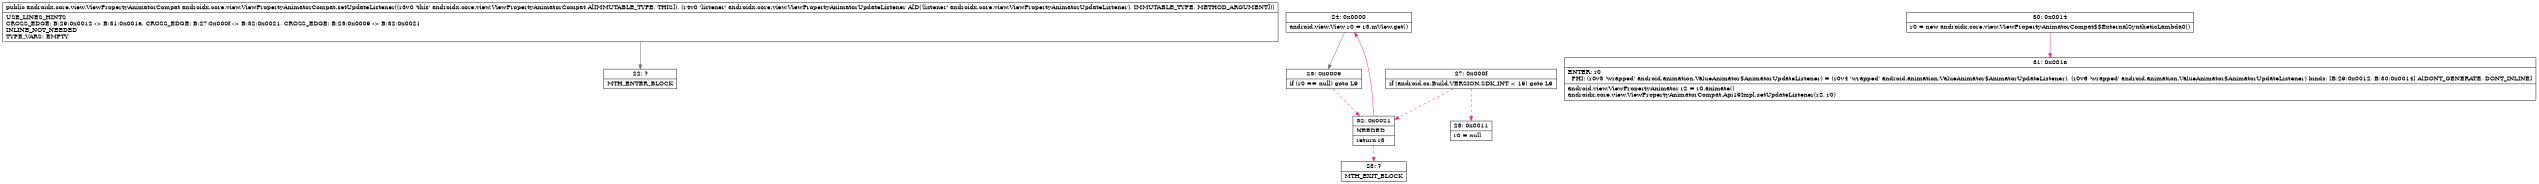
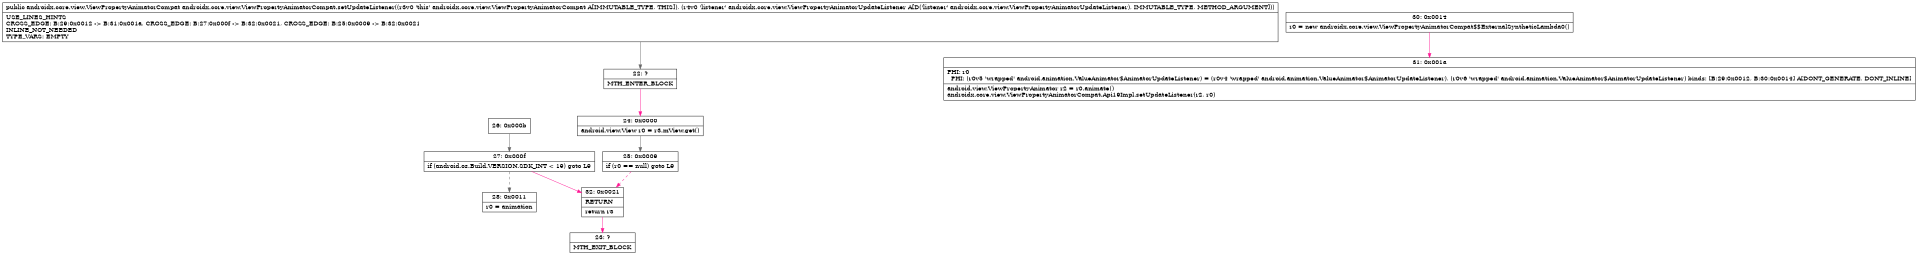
node "31: 0x001a": text "ENTER: r0" -> "PHI: r0"
edge "32: 0x0021" -> "24: 0x0000": now "22: ?" -> "24: 0x0000"
edge "27: 0x000f" -> "32: 0x0021": style dashed -> solid
edge "27: 0x000f" -> "28: 0x0011": color deeppink -> gray40
node "26: 0x000b": added
node "32: 0x0021": text "NEEDED" -> "RETURN"
node "28: 0x0011": text "r0 = null" -> "r0 = animation"
edge "32: 0x0021" -> "23: ?": style dashed -> solid
